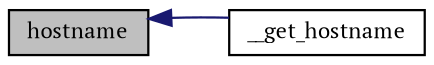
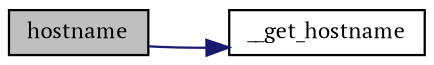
edge "__get_hostname" -> "hostname": reversed
